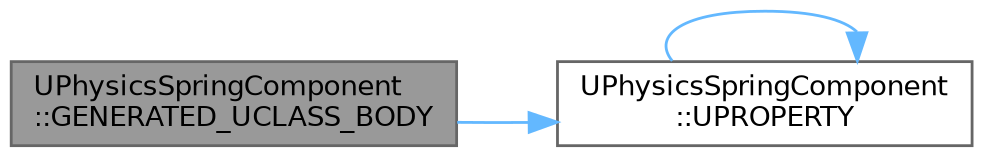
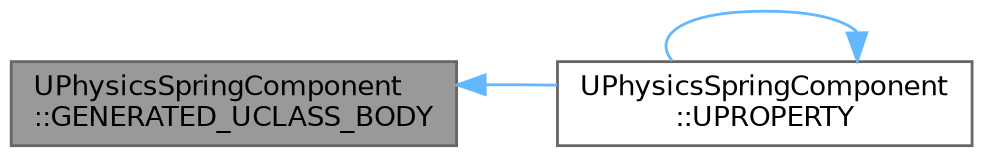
edge "UPhysicsSpringComponent ::GENERATED_UCLASS_BODY" -> "UPhysicsSpringComponent ::UPROPERTY": reversed
